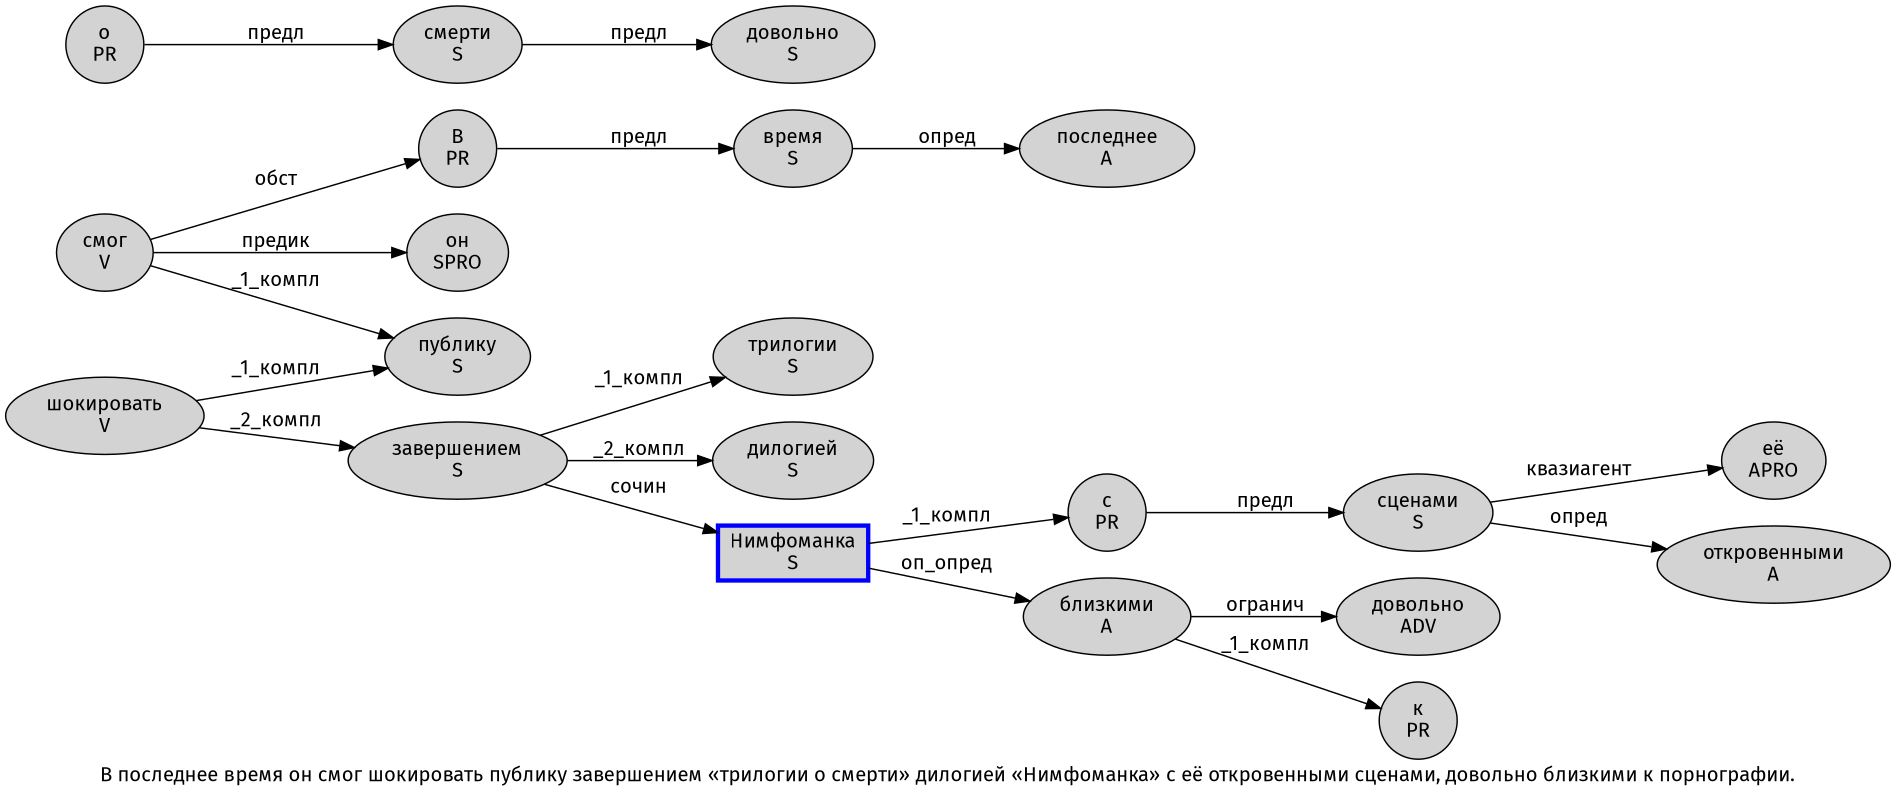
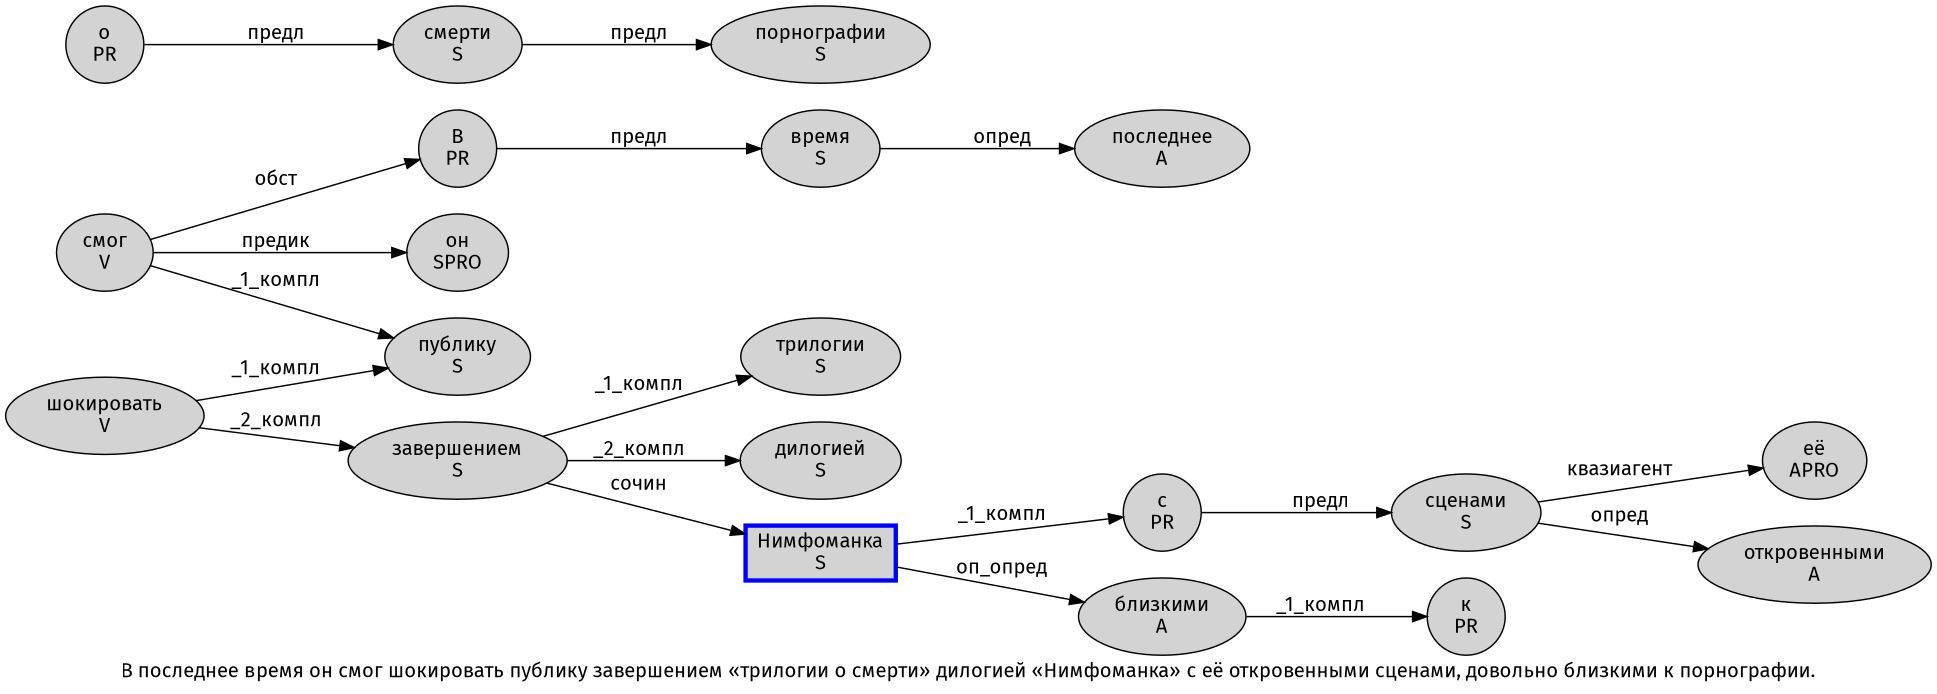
node "довольно S": label "довольно S" -> "порнографии S"
node "довольно ADV": removed
